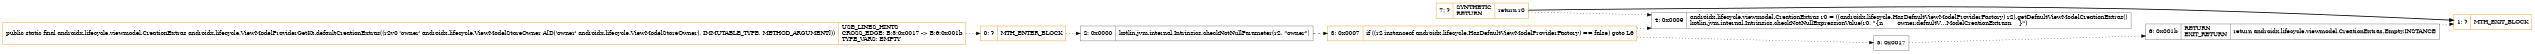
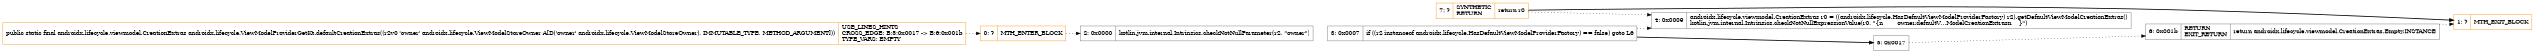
edge "2: 0x0000" -> "3: 0x0007": removed
node "3: 0x0007": color darkorange -> gray40
edge "3: 0x0007" -> "5: 0x0017": style dotted -> bold
